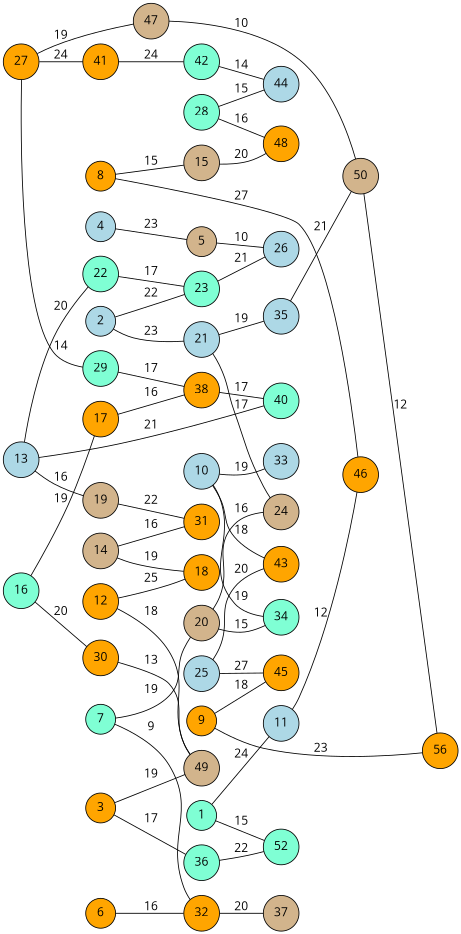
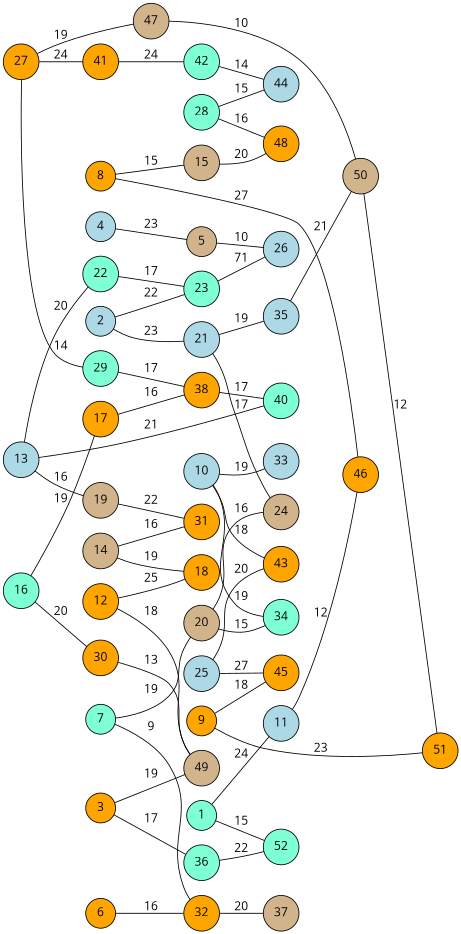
edge "26" -- "23": label "21" -> "71"
node "56": label "56" -> "51"
